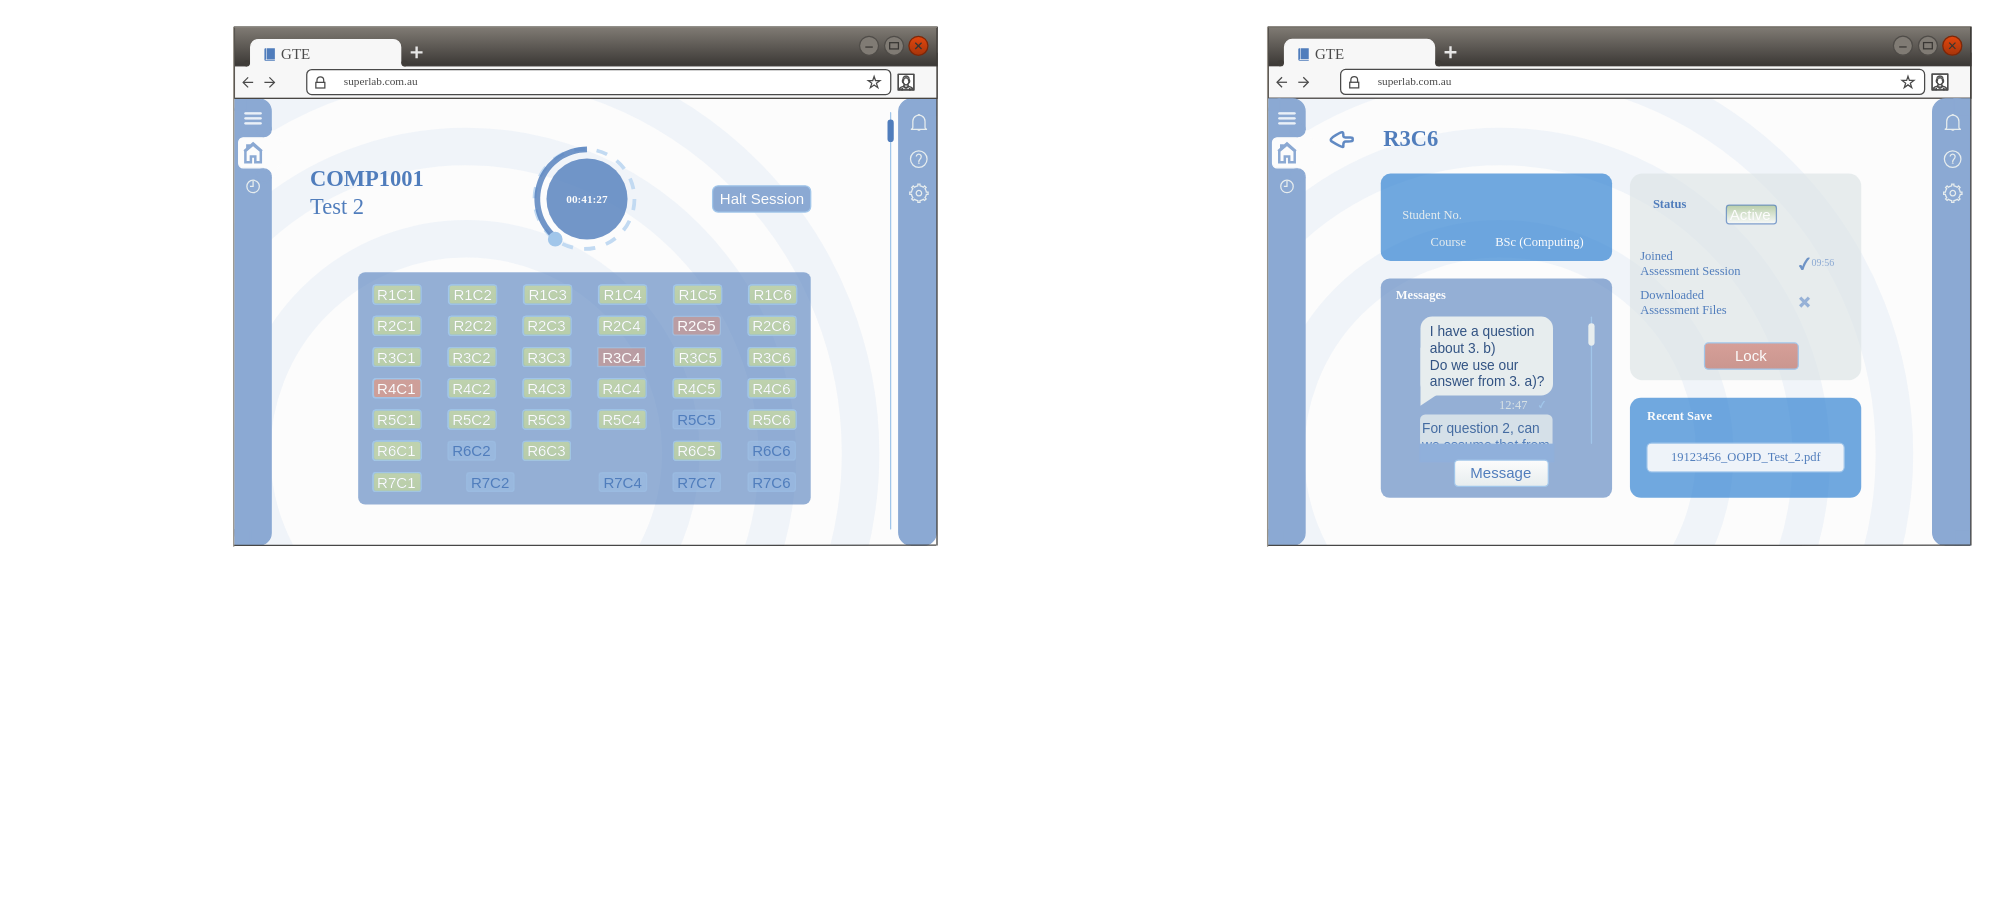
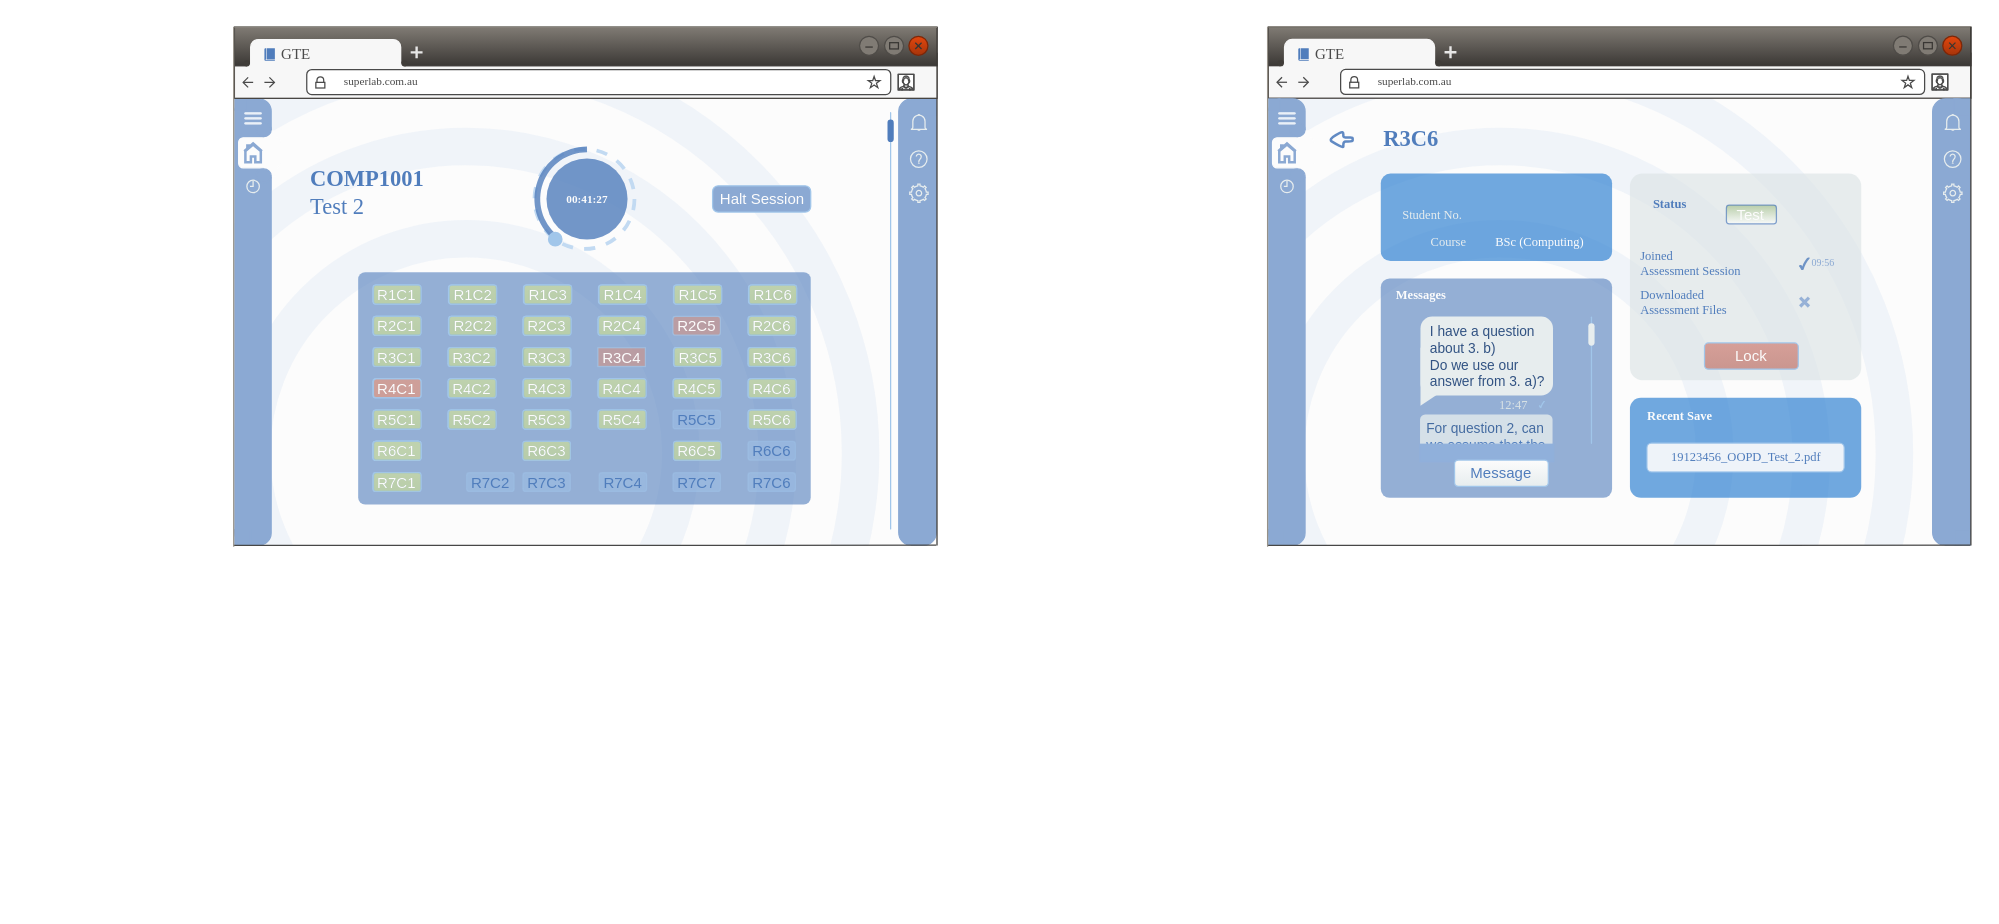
node "Active": label "Active" -> "Test"
node "For question 2, can we assume that from": label "For question 2, can we assume that from" -> "For question 2, can we assume that the"
node "R6C2": removed
node "R7C3": added
